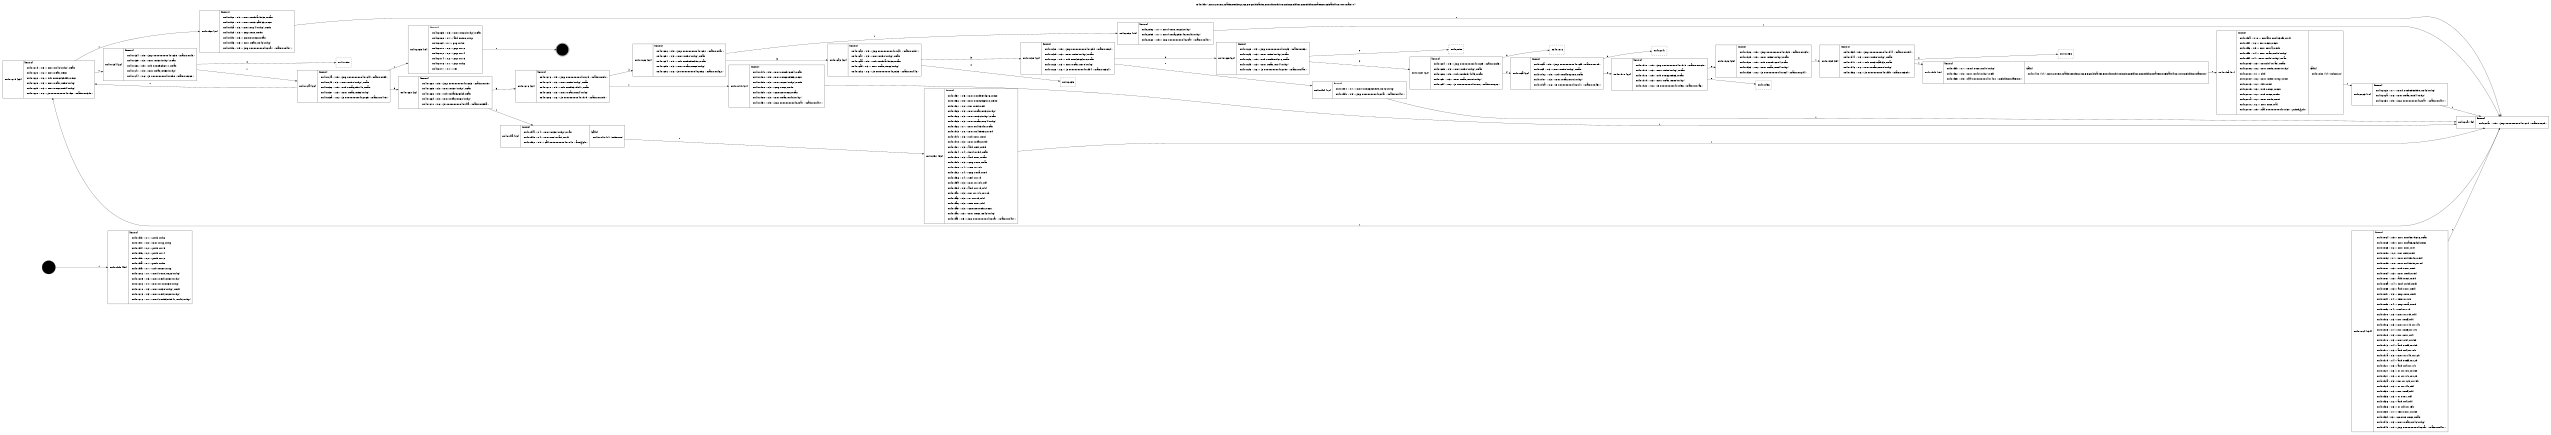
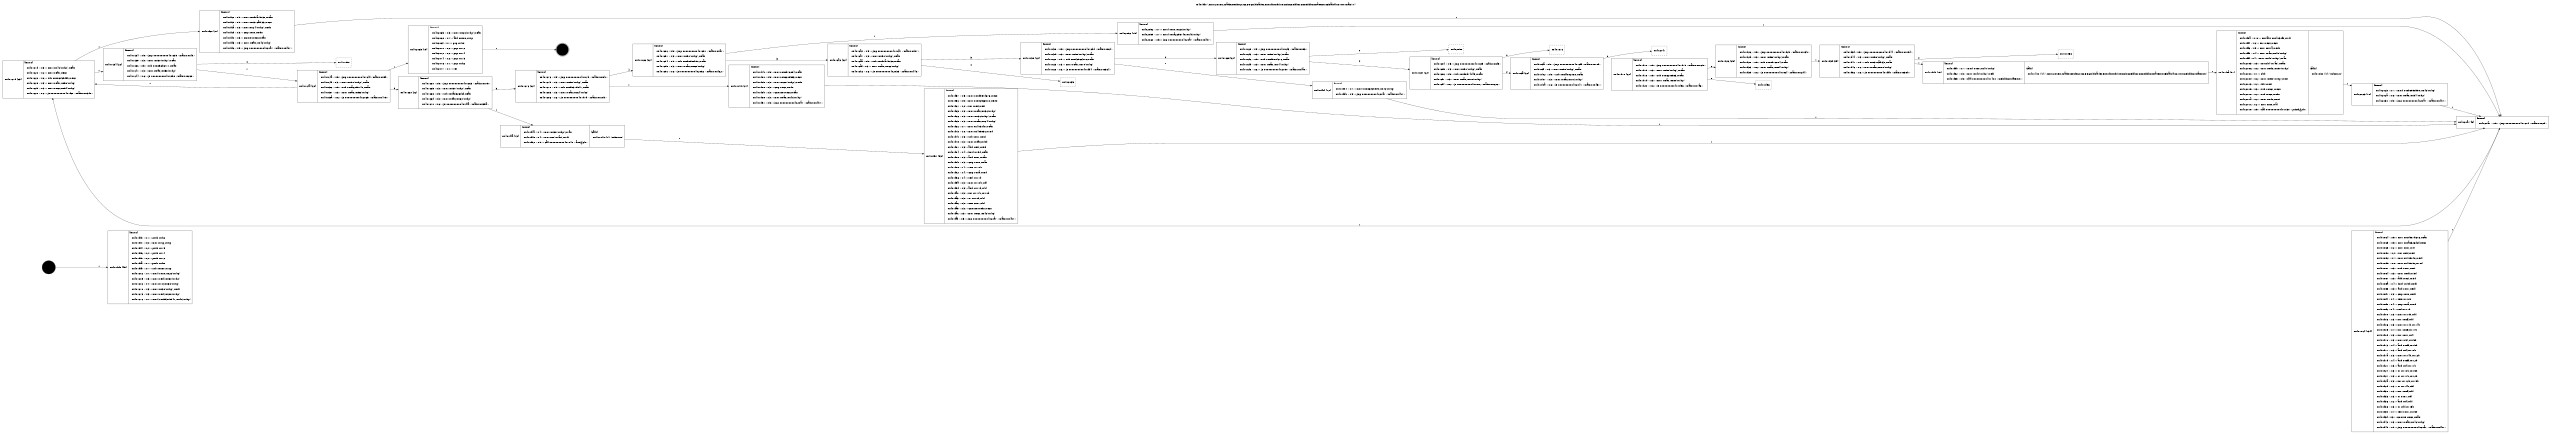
edge "0x401cfa [22]" -> "0x401d10 [22]": removed, label "2"
